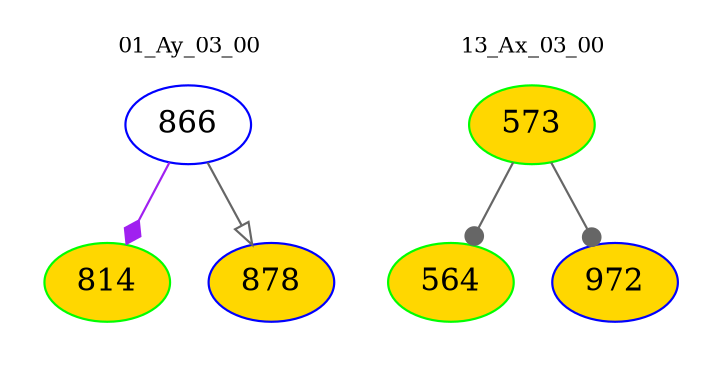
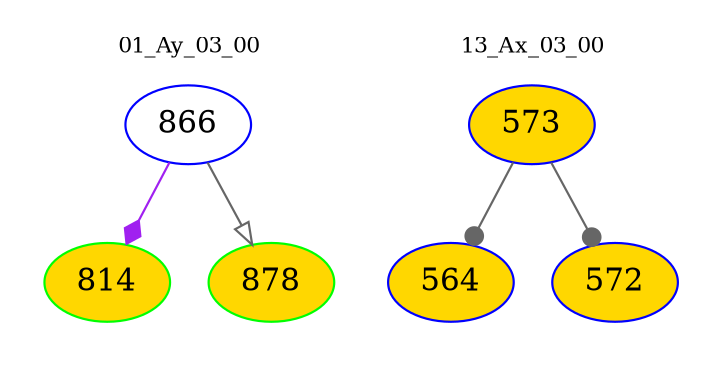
node "573": color green -> blue
node "878": color blue -> green
node "564": color green -> blue
node "972": label "972" -> "572"
